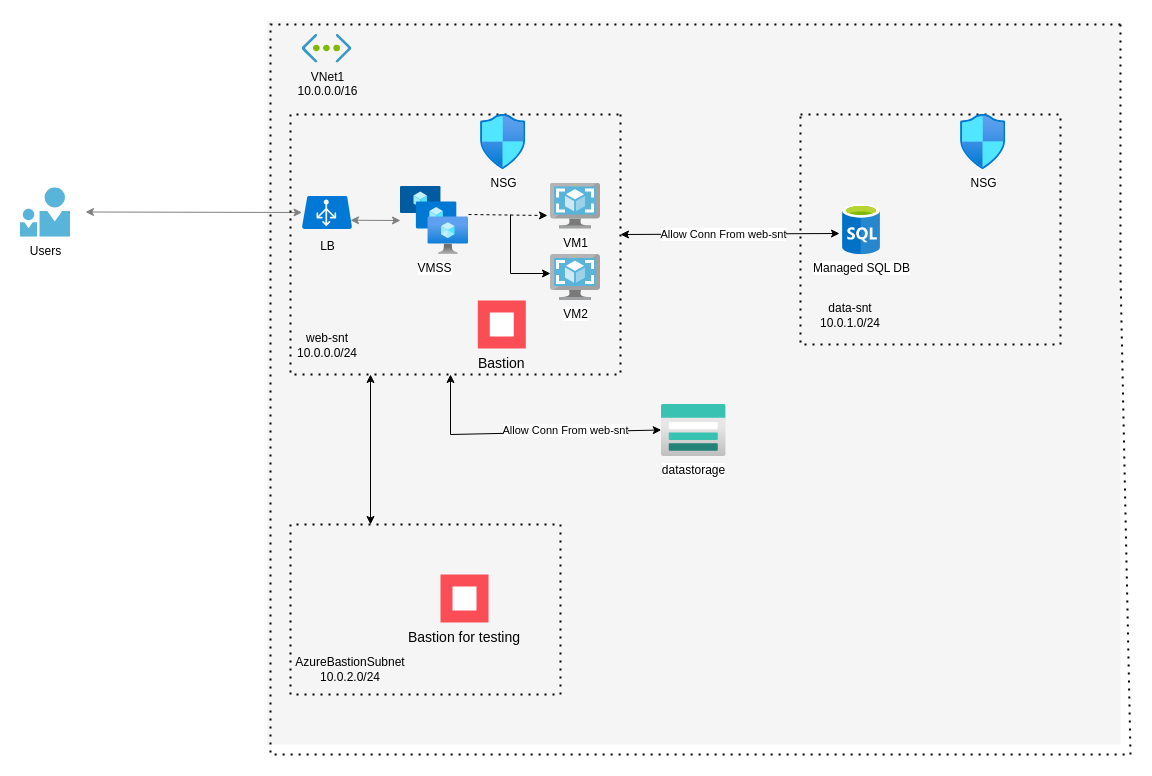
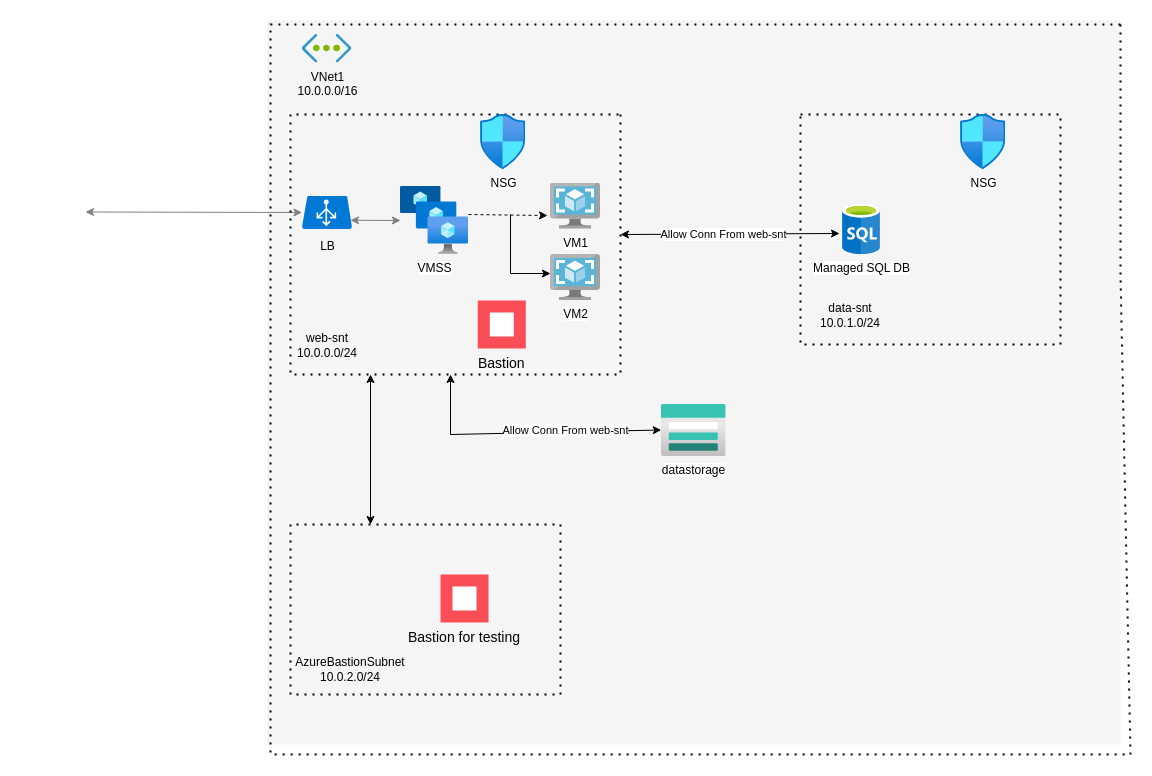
node "Users": removed
